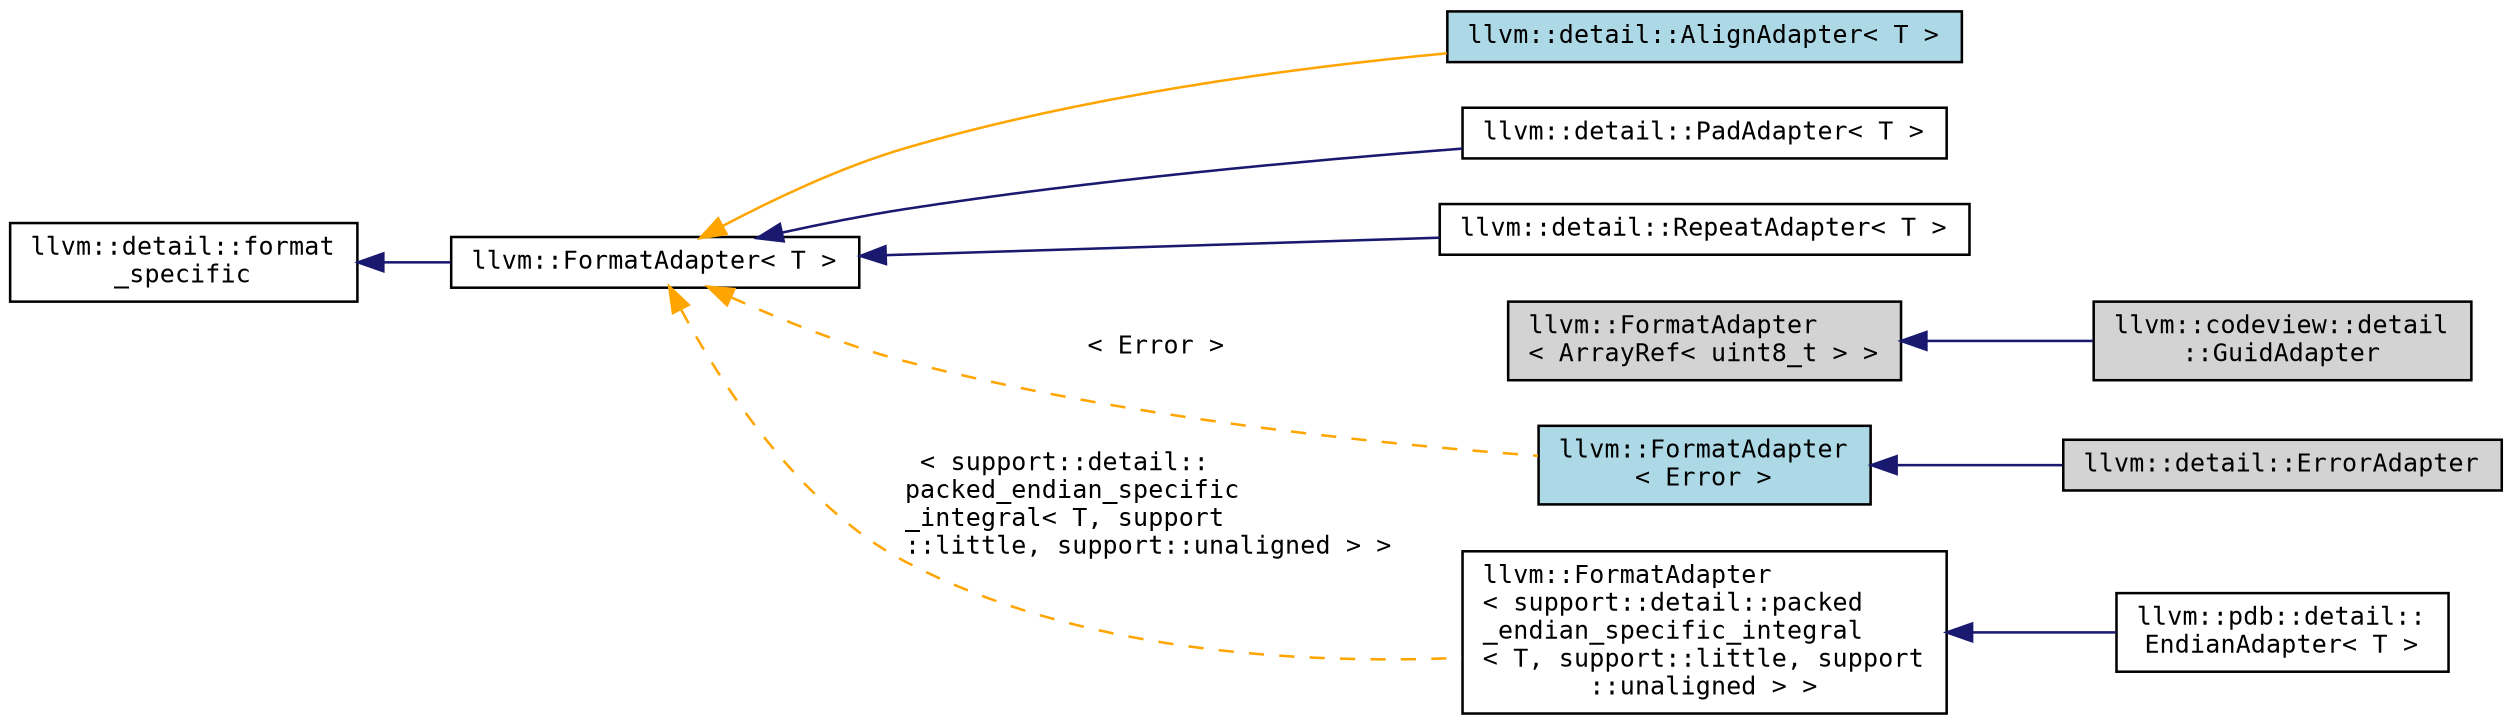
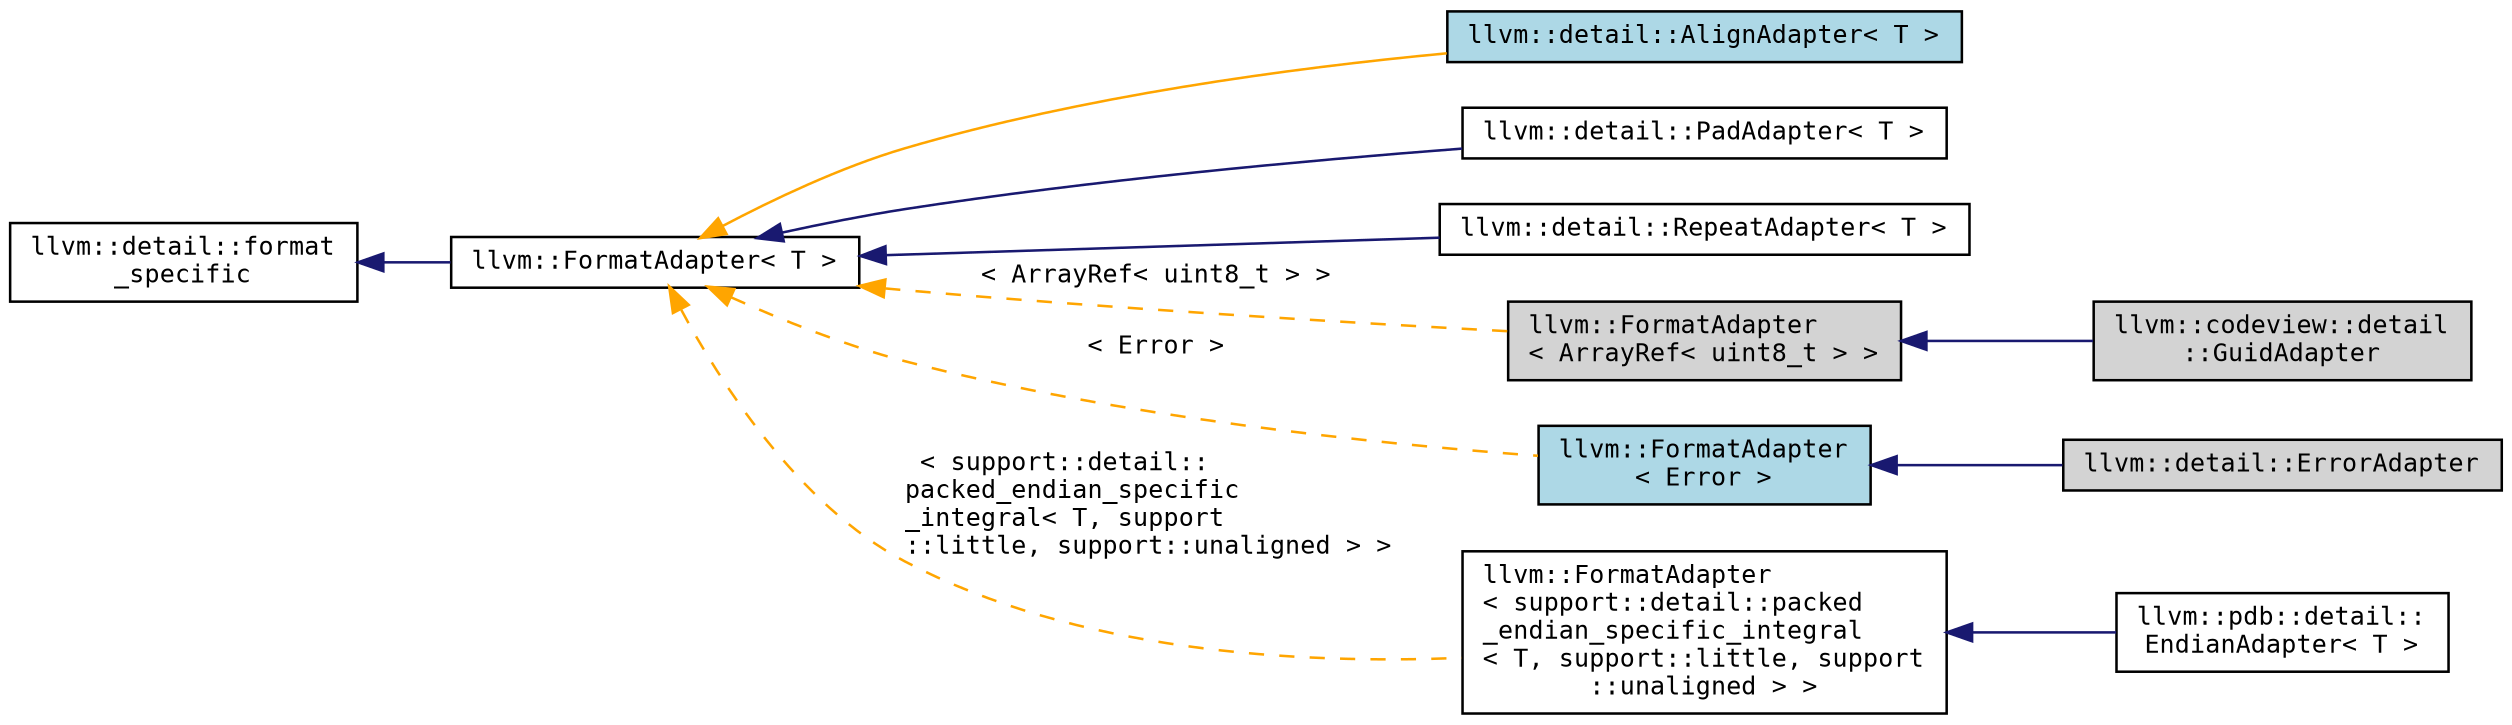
edge "llvm::FormatAdapter < ArrayRef< uint8_t > >" -> "llvm::FormatAdapter< T >": added, label "< ArrayRef< uint8_t > >"
